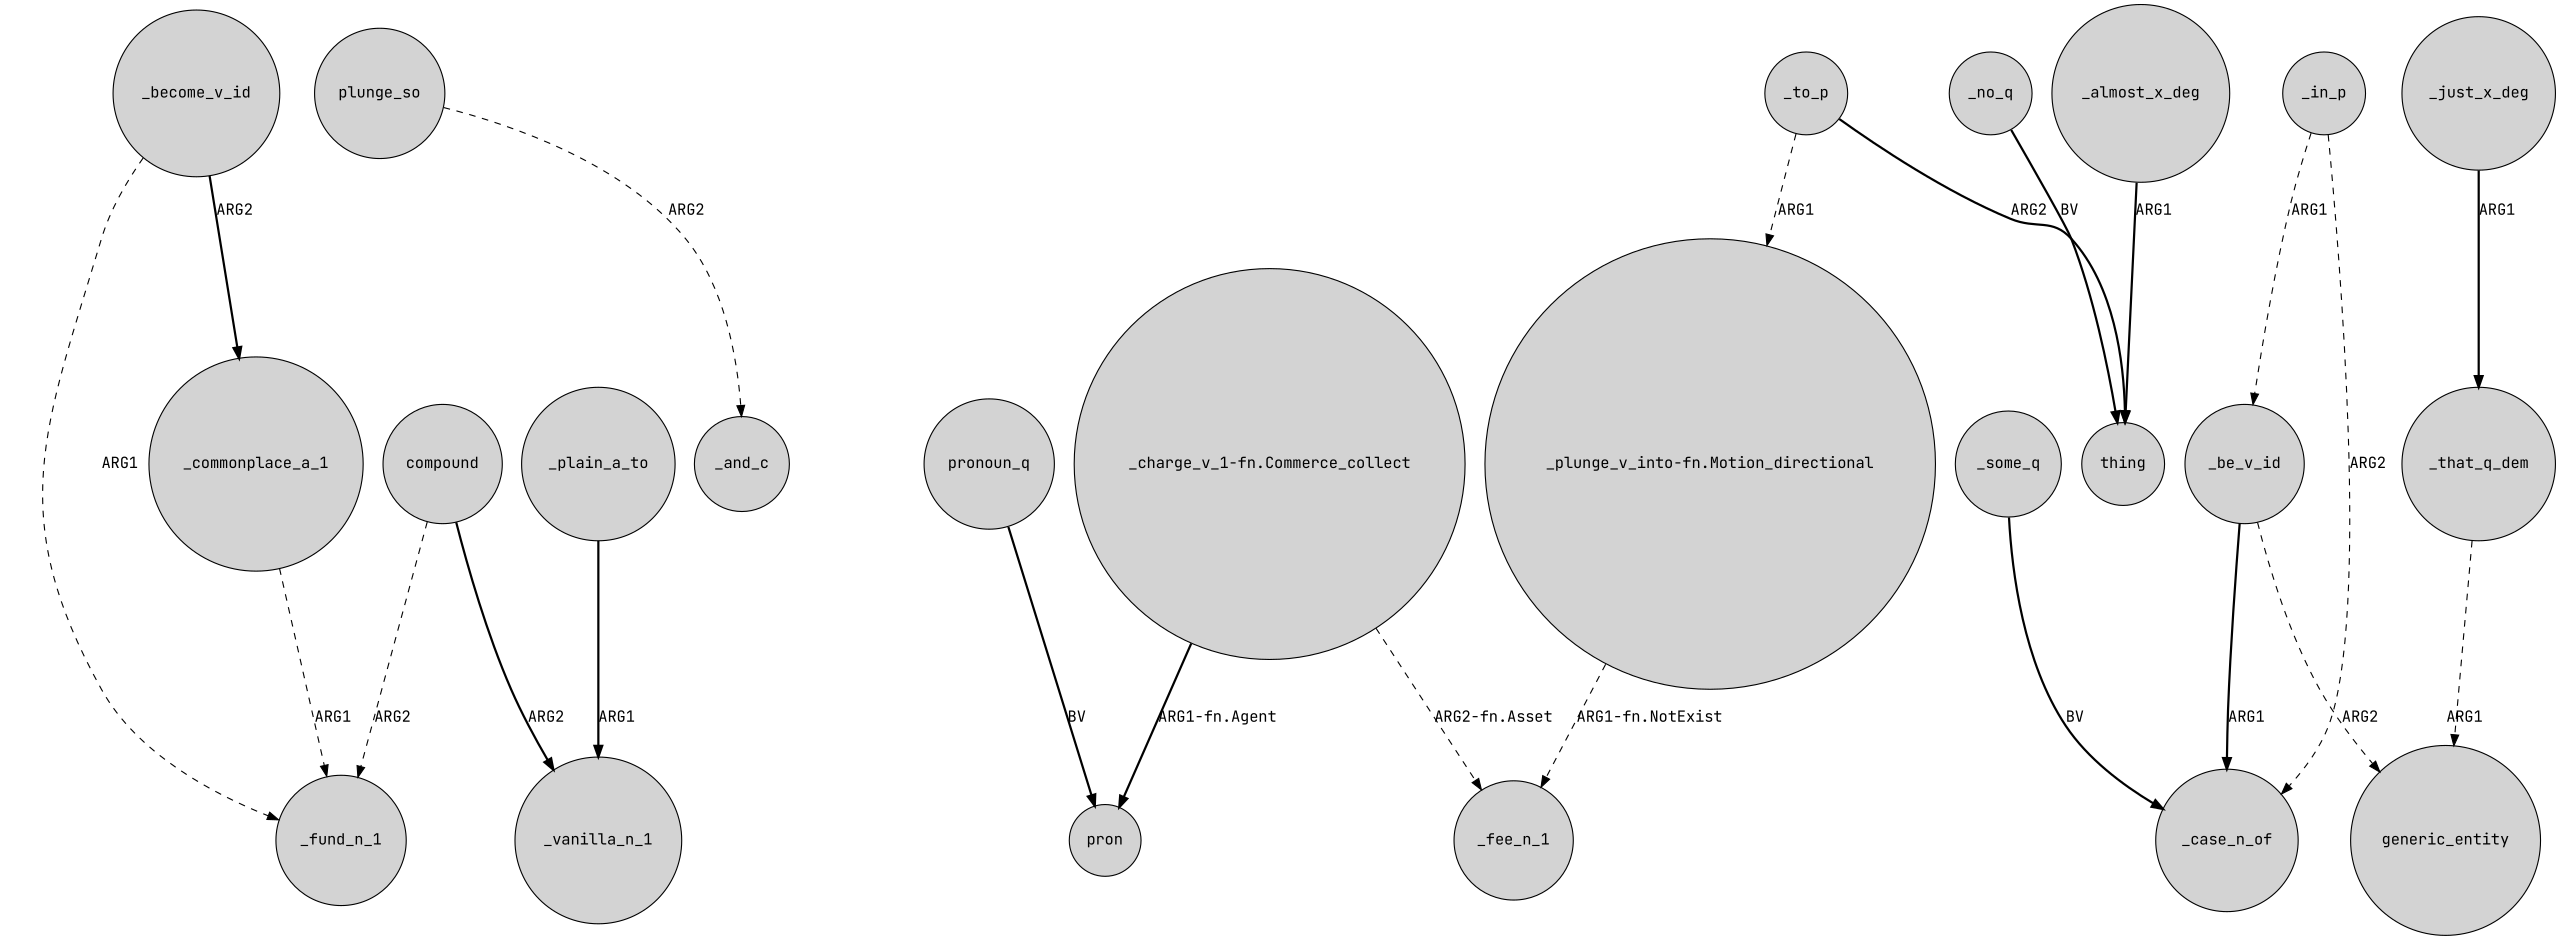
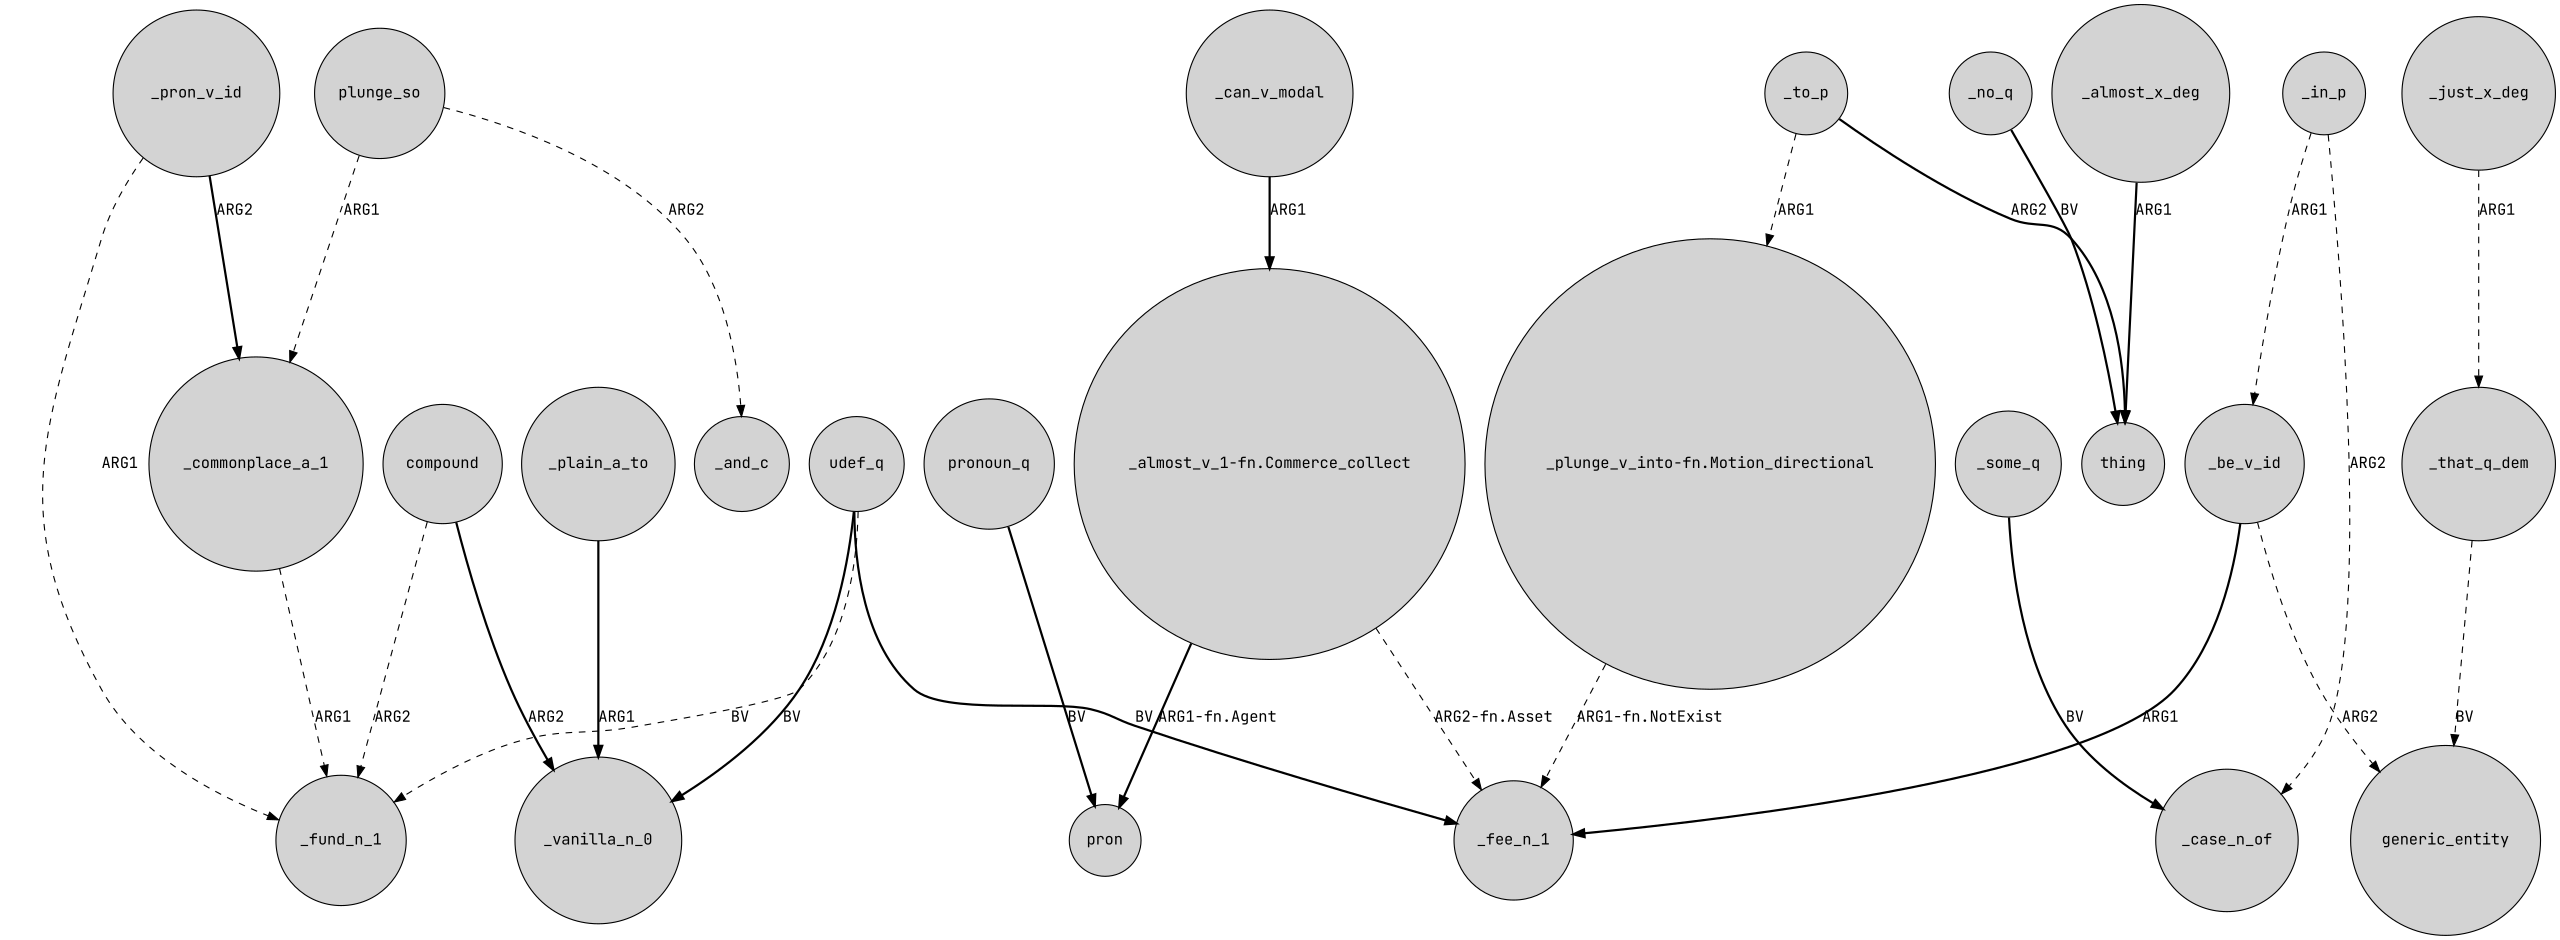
node "_become_v_id": label "_become_v_id" -> "_pron_v_id"
node "_can_v_modal": added
edge "plunge_so" -> "_commonplace_a_1": added, label "ARG1"
edge "_just_x_deg" -> "_that_q_dem": style bold -> dashed
node "udef_q": added
node "_charge_v_1-fn.Commerce_collect": label "_charge_v_1-fn.Commerce_collect" -> "_almost_v_1-fn.Commerce_collect"
edge "_be_v_id" -> "_case_n_of": now "_be_v_id" -> "_fee_n_1"
edge "_that_q_dem" -> "generic_entity": label "ARG1" -> "BV"
node "_vanilla_n_1": label "_vanilla_n_1" -> "_vanilla_n_0"
